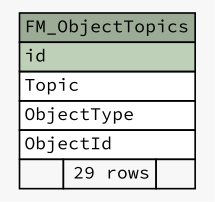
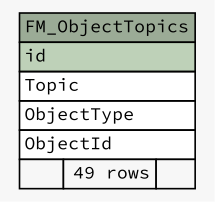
node "FM_ObjectTopics": text "29 rows" -> "49 rows"
